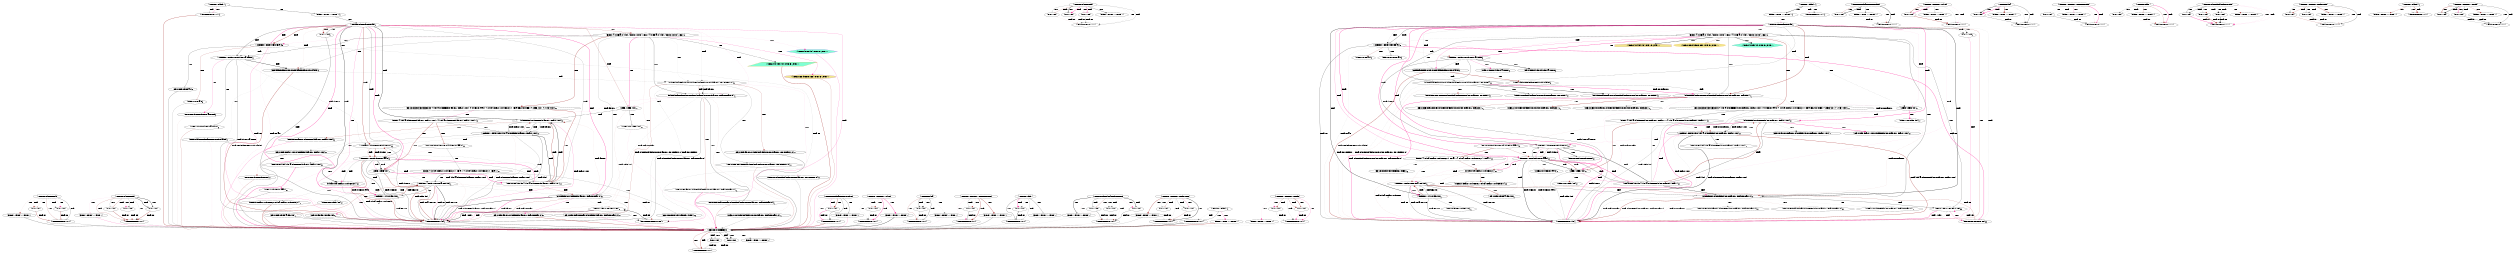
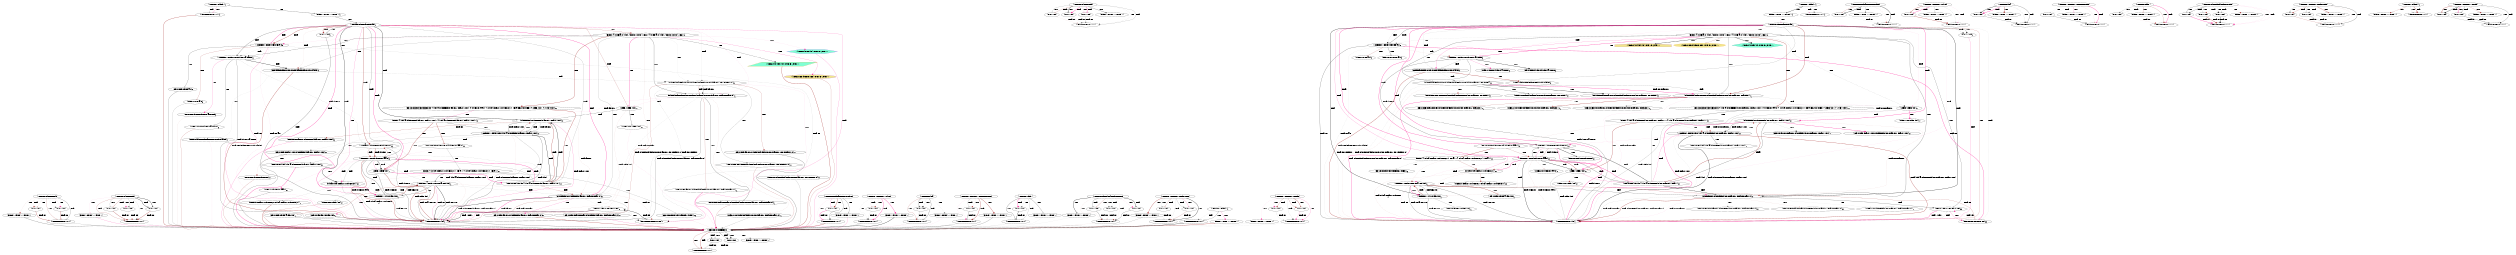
edge "(qrio_get_gpio,qrio_get_gpio(GPIO_A, FPGA_INIT_L))" -> "(IDENTIFIER,GPIO_A,qrio_get_gpio(GPIO_A, FPGA_INIT_L))": label "AST: " -> "DDG: p3"
edge "(qrio_set_gpio,qrio_set_gpio(GPIO_A, FPGA_PROG_L, 1))" -> "(qrio_get_gpio,qrio_get_gpio(GPIO_A, FPGA_INIT_L))": reversed
